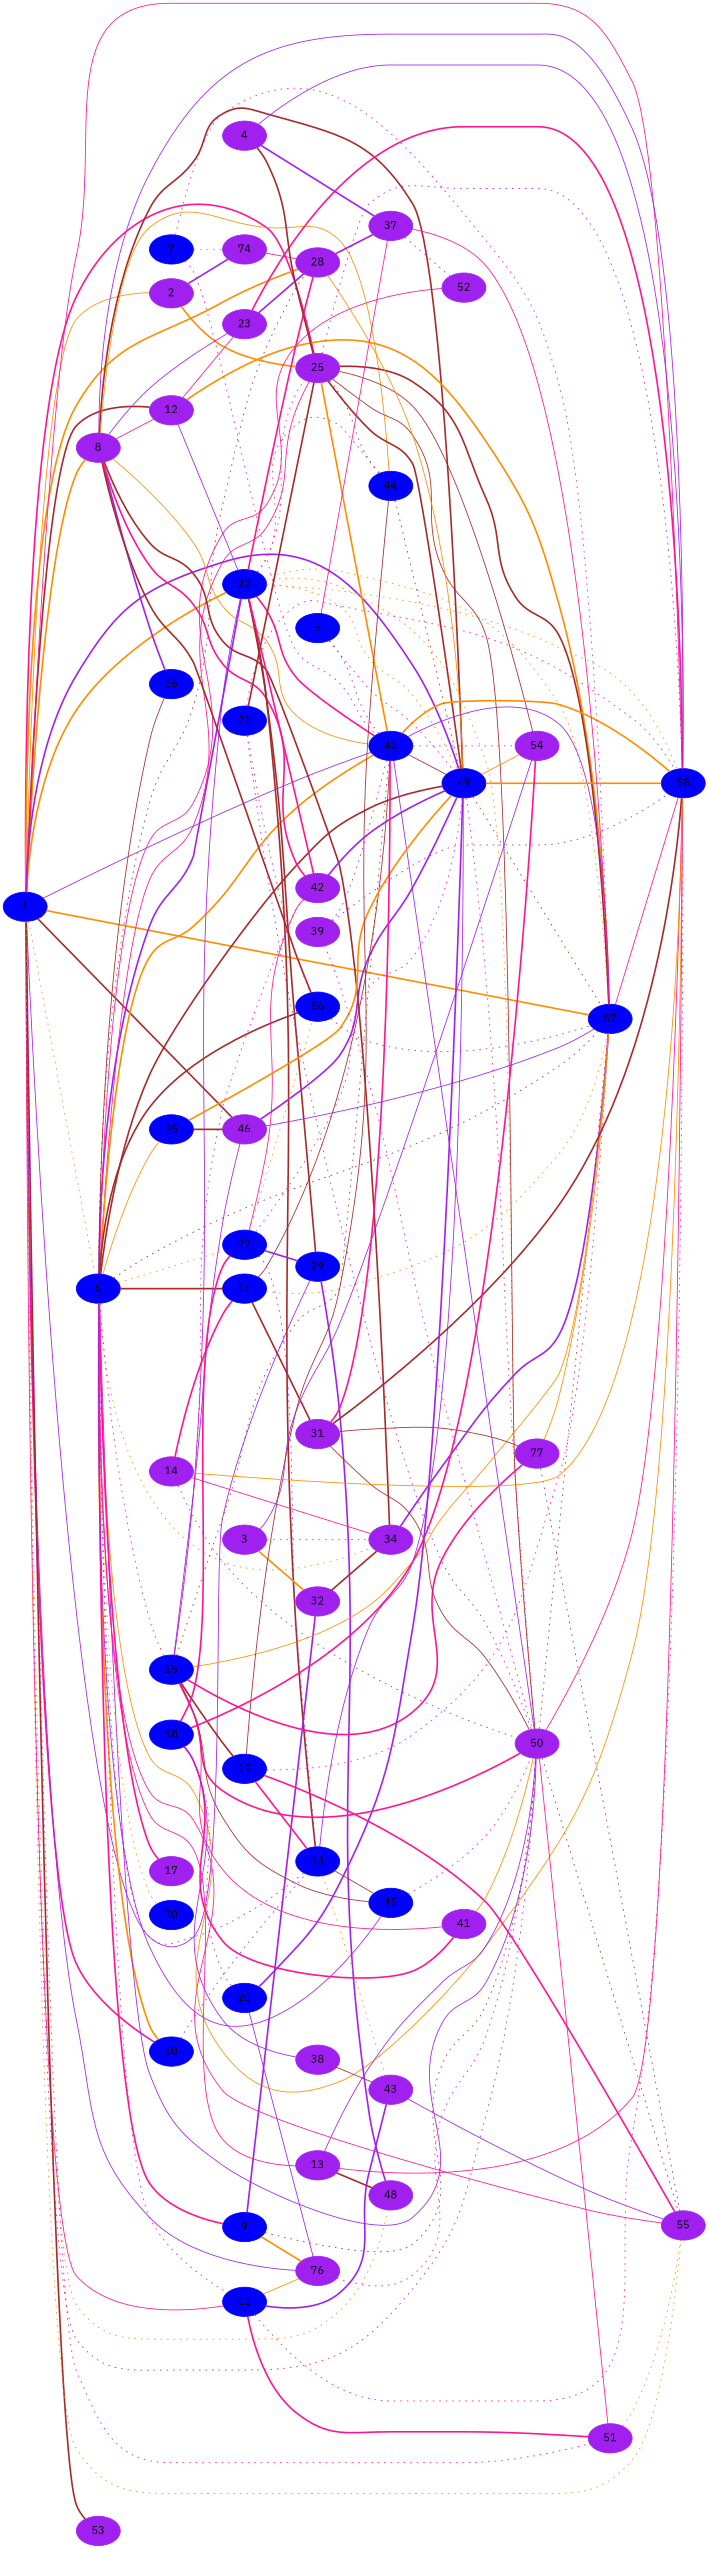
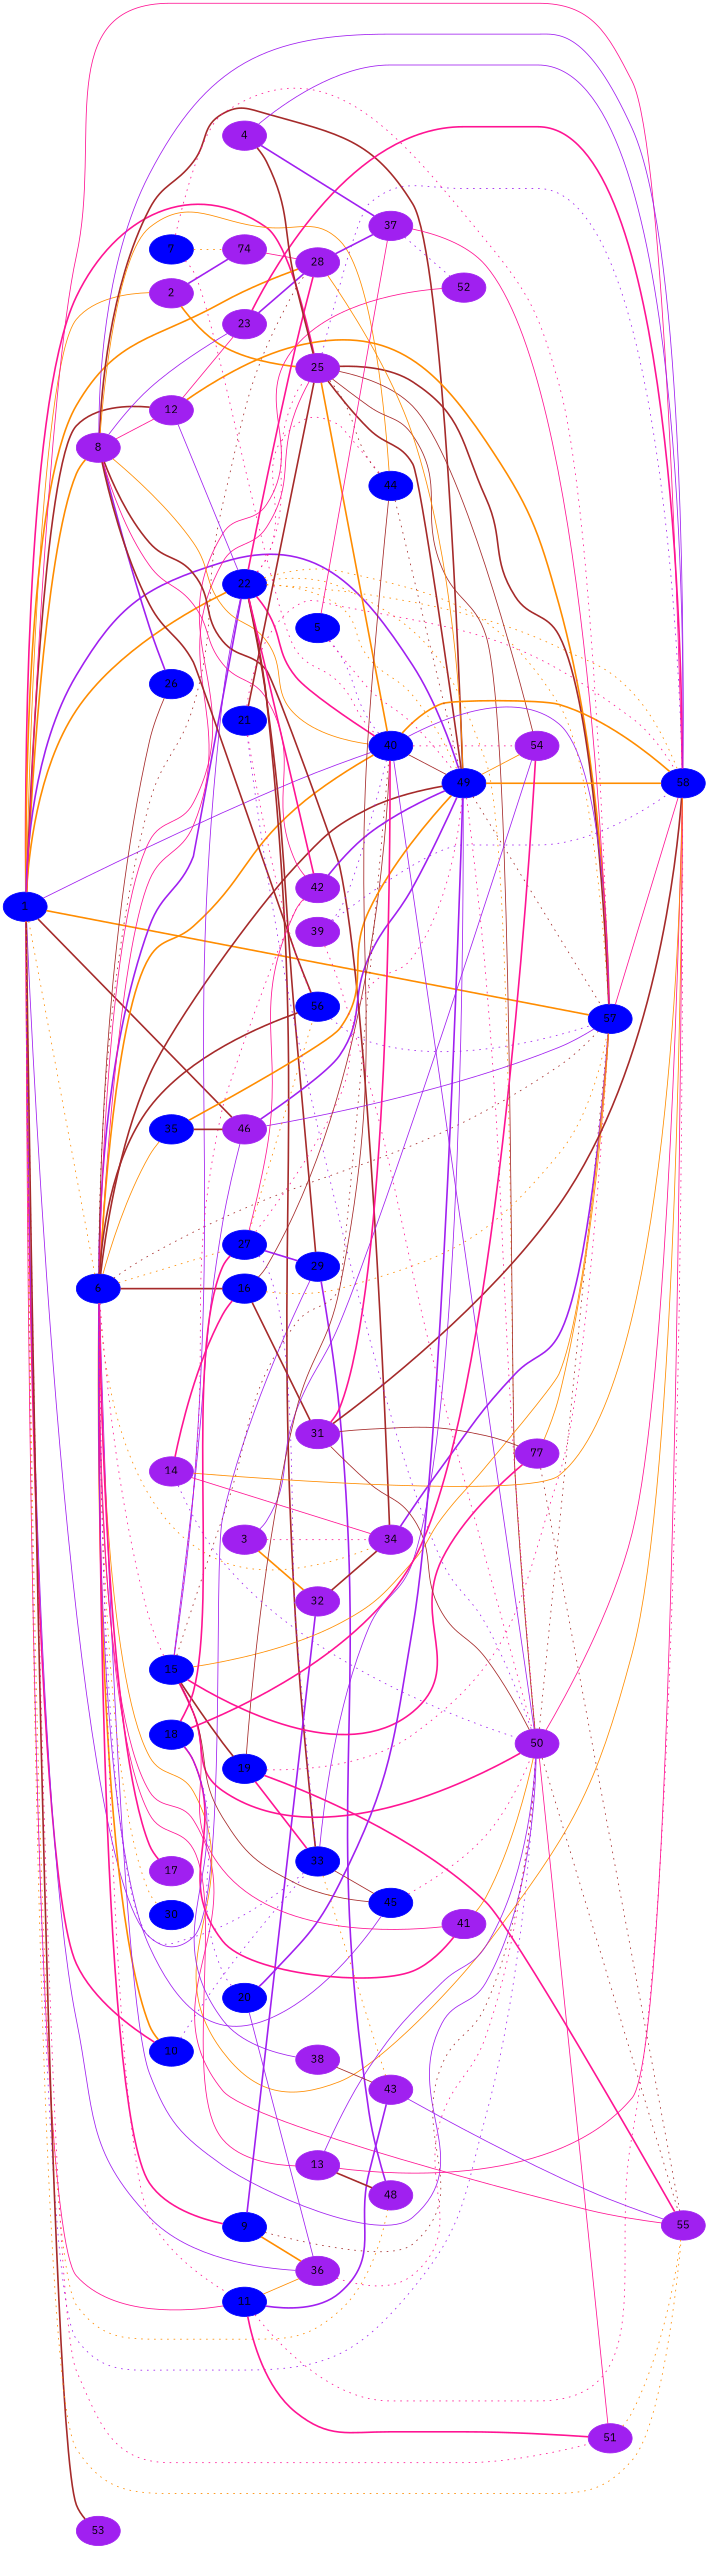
edge "8" -- "42": style bold -> solid
node "76": label "76" -> "36"
